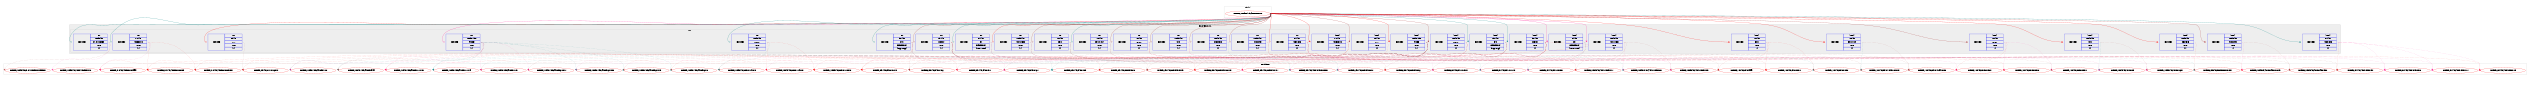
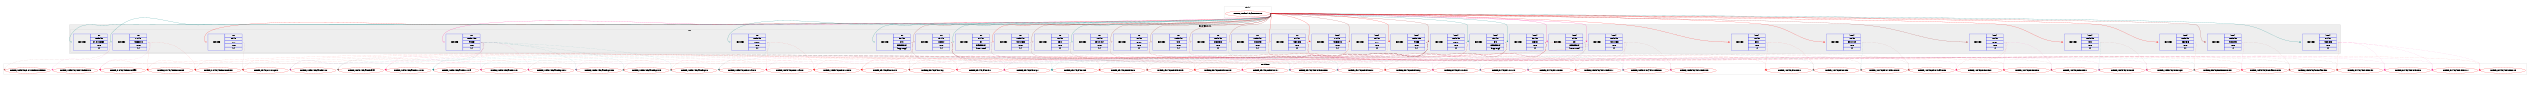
node "portage://x11-libs/cairo-9999": removed
node "portage://media-gtk/fontconfig-2.14.2-r3": label "portage://media-gtk/fontconfig-2.14.2-r3" -> "portage://media-libs/fontconfig-2.14.2-r3"
